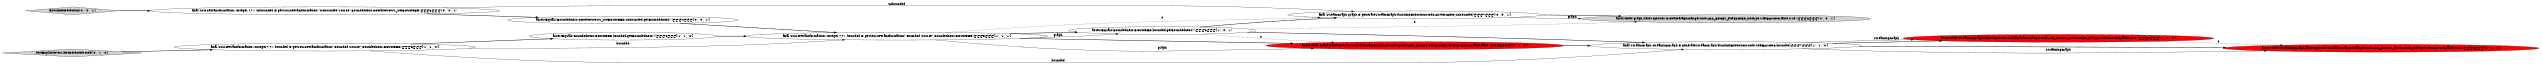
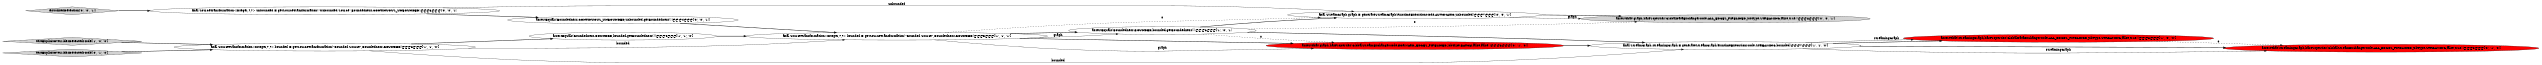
node "testExplicitOverridesDetectedMode['1', '0', '0']": added
